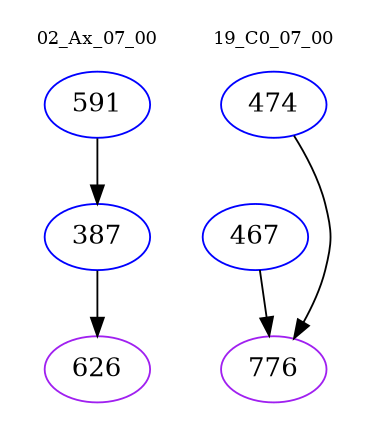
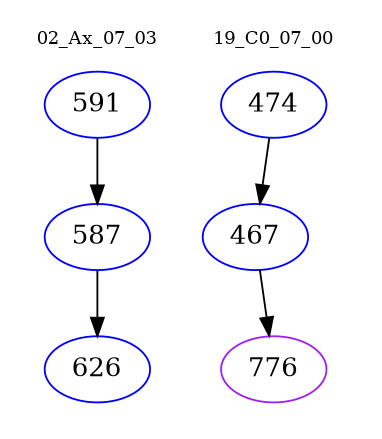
cluster "02_Ax_07_00": label "02_Ax_07_00" -> "02_Ax_07_03"
edge "474" -> "776": now "474" -> "467"
node "387": label "387" -> "587"
node "626": color purple -> blue
